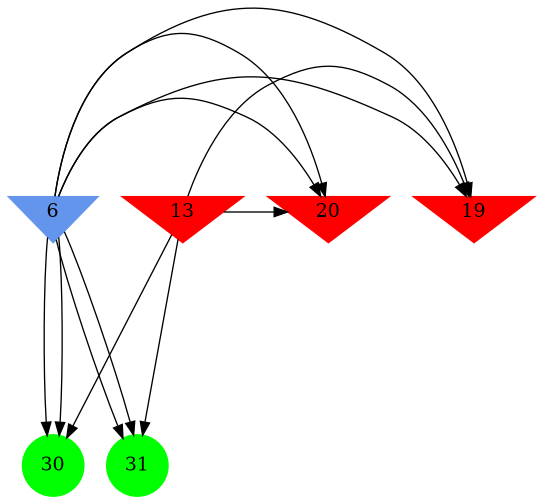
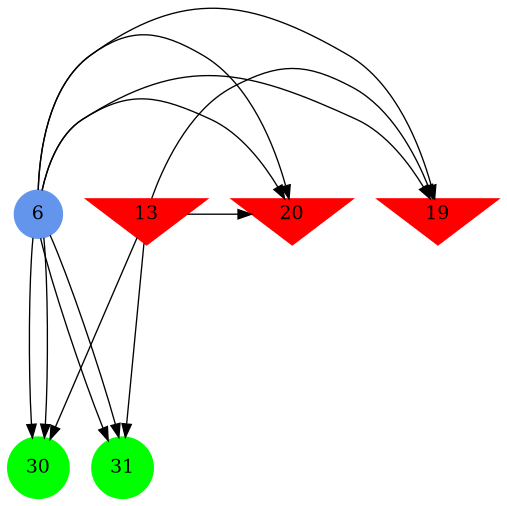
node "6": shape invtriangle -> circle
